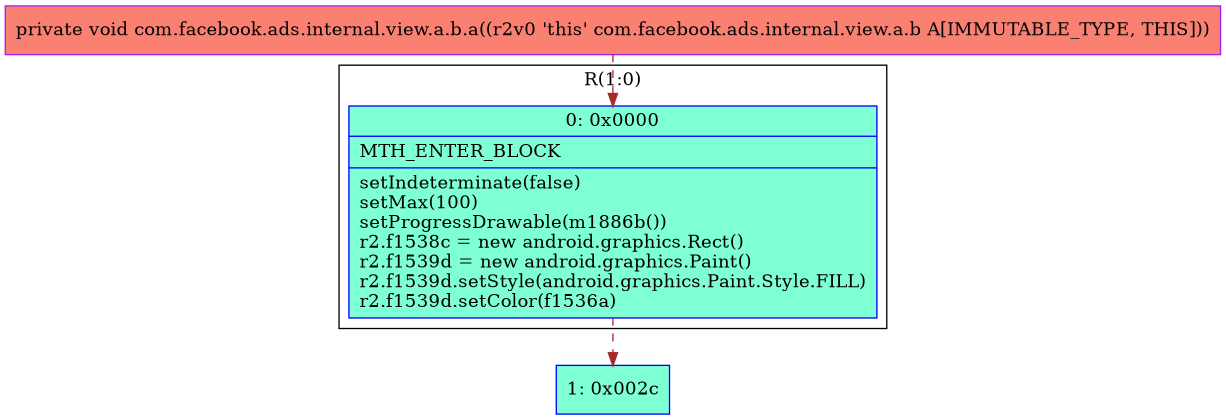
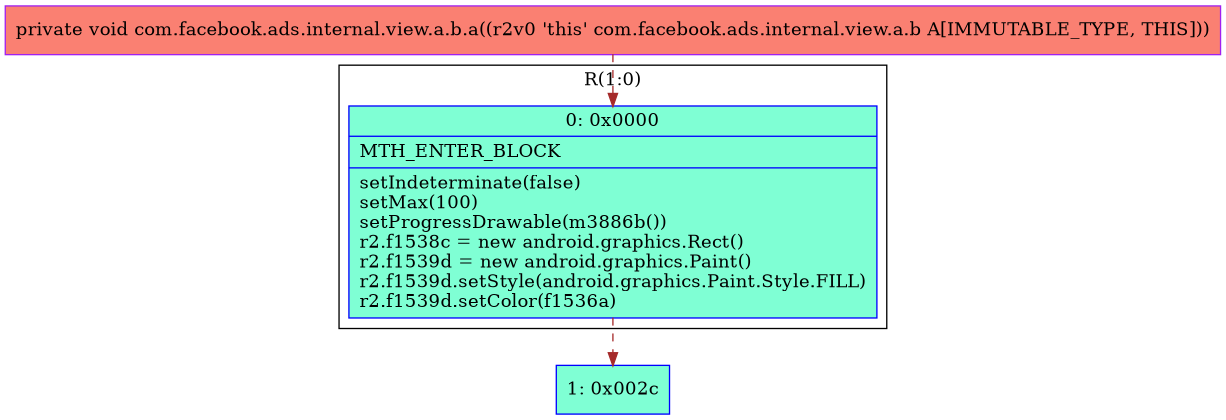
node "0: 0x0000": text "setProgressDrawable(m1886b())" -> "setProgressDrawable(m3886b())"
